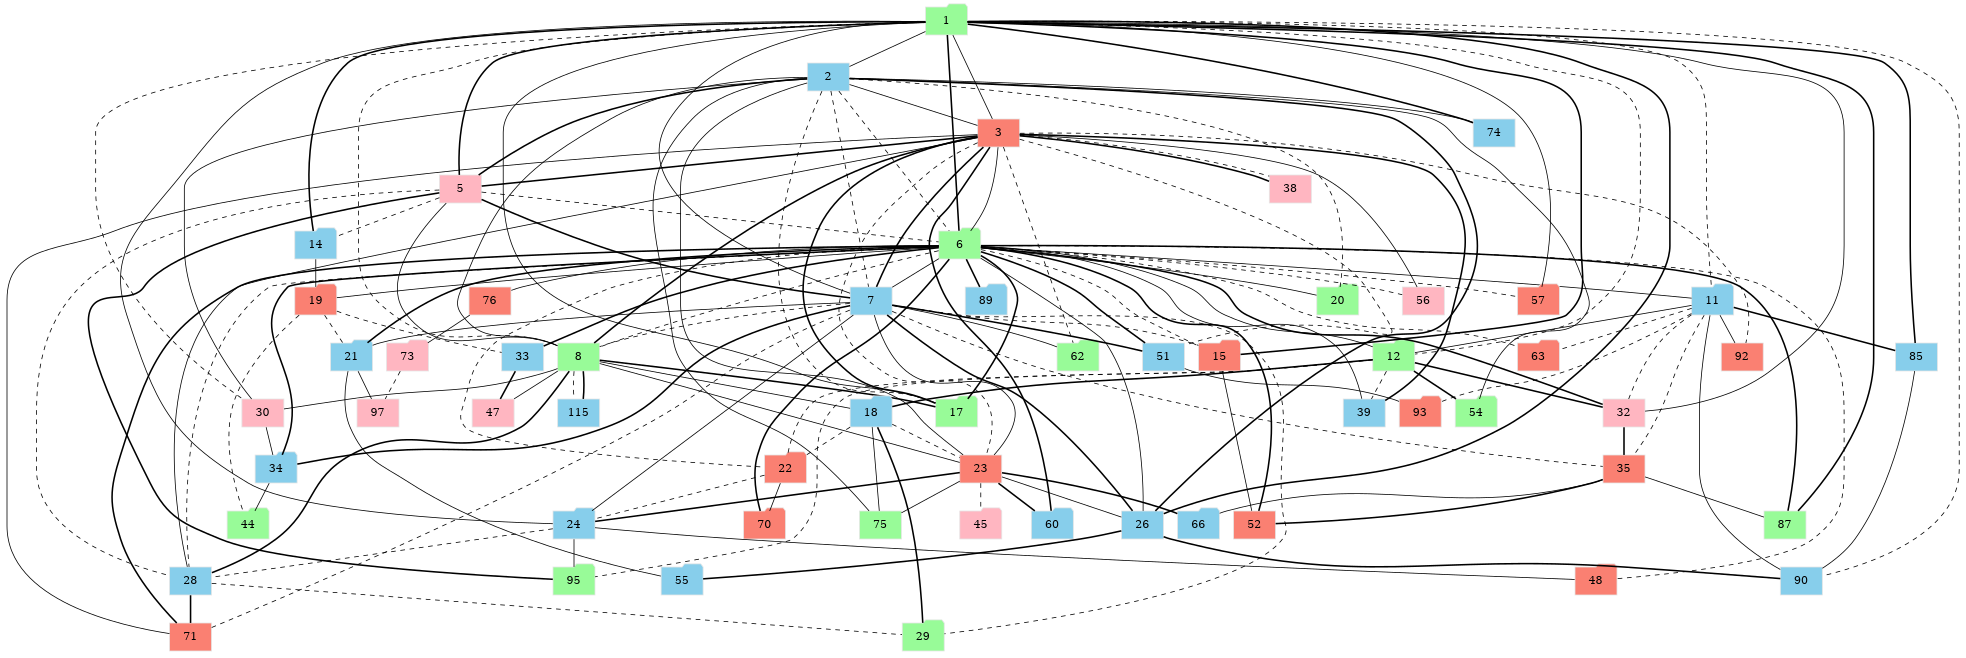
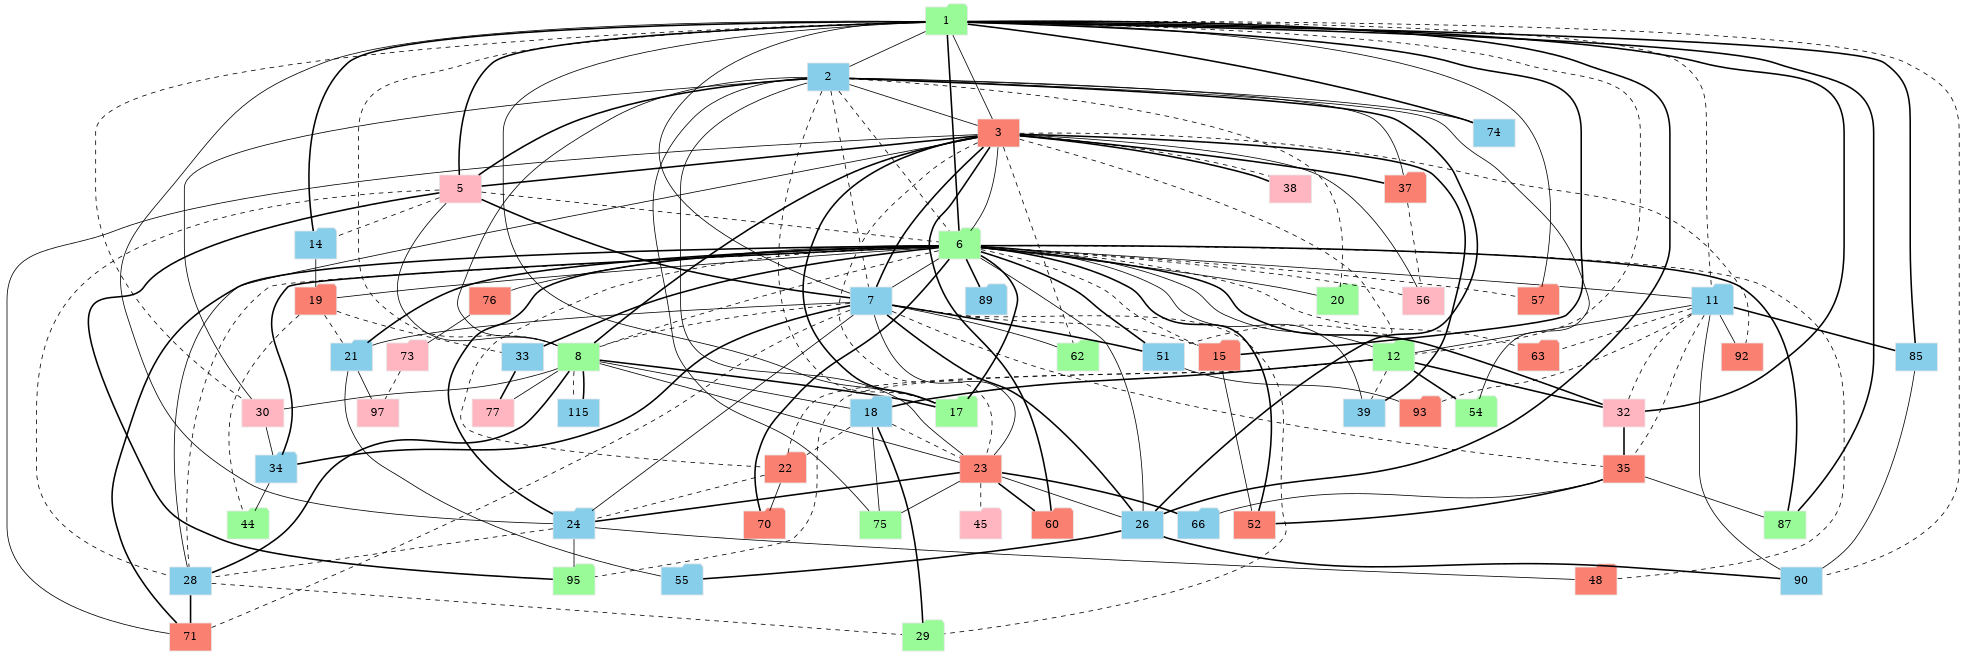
edge "1" -- "32": style solid -> bold
node "37": added
edge "6" -- "24": added
node "47": label "47" -> "77"
node "60": fillcolor skyblue -> salmon
